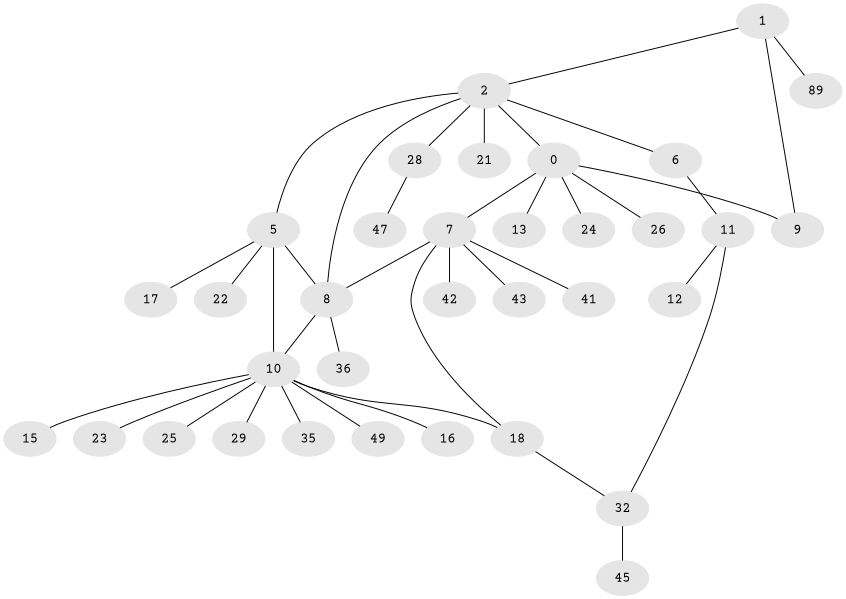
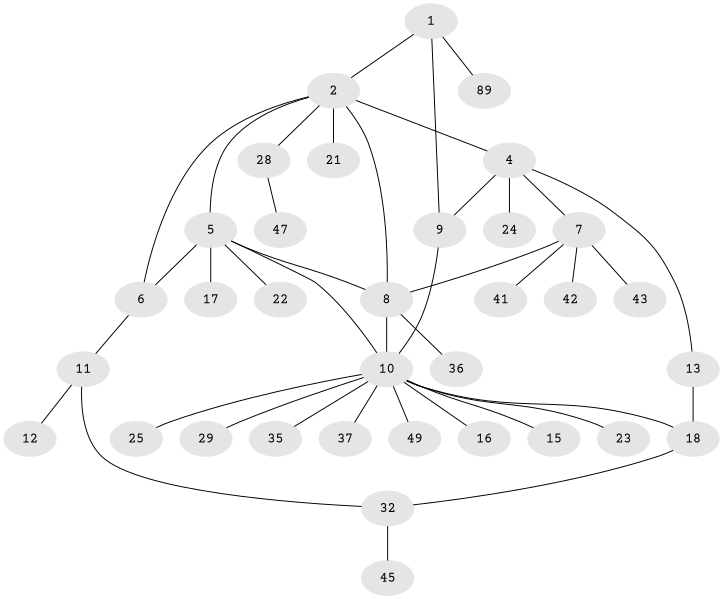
node "0": label "0" -> "4"
node "26": removed
edge "5" -- "6": added
edge "9" -- "10": added
edge "7" -- "18": now "13" -- "18"
node "37": added
